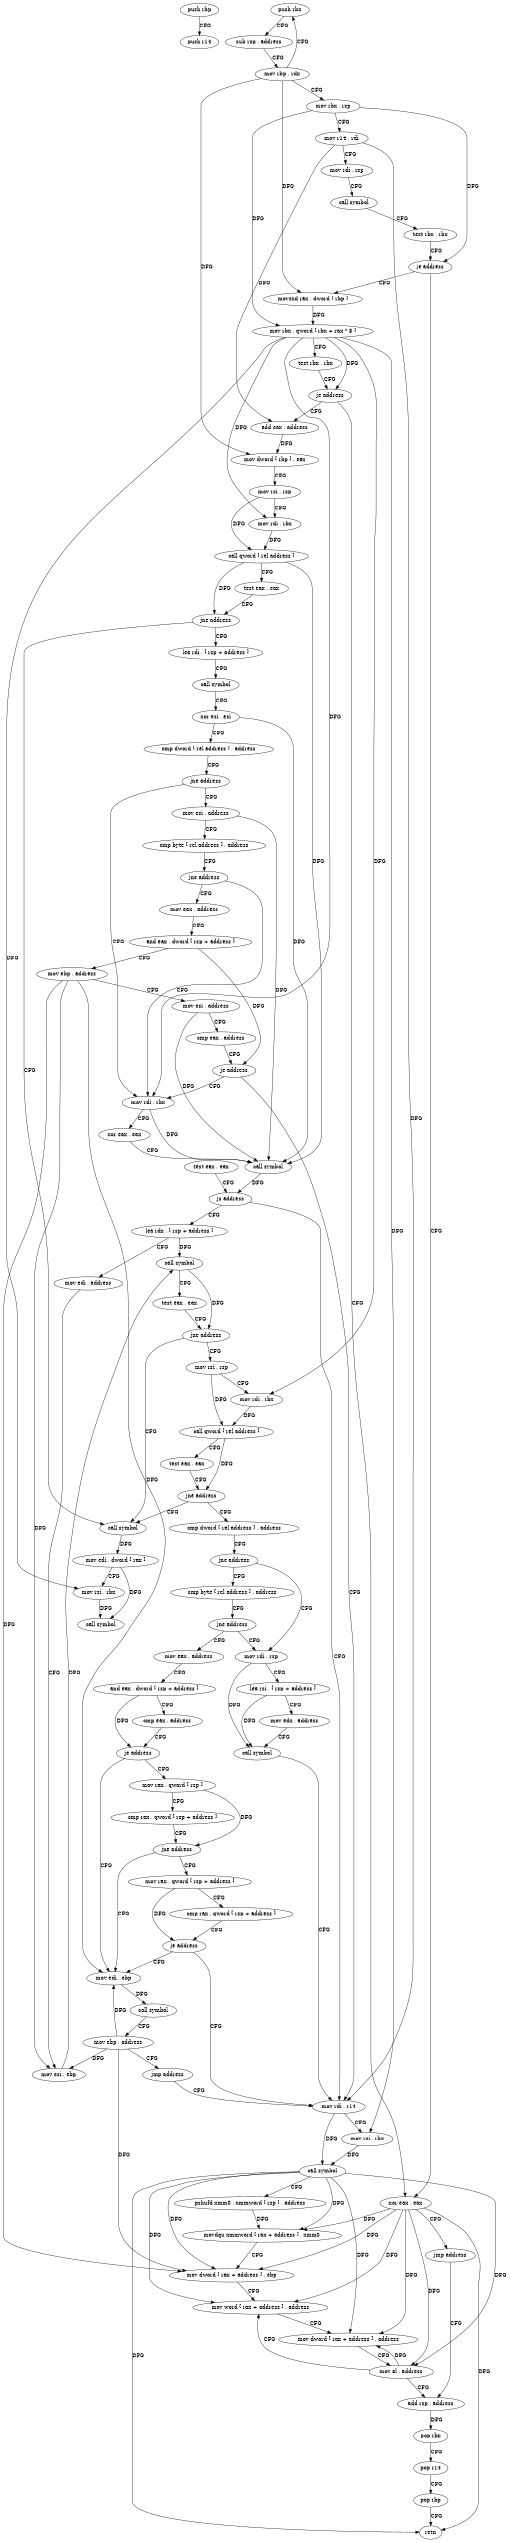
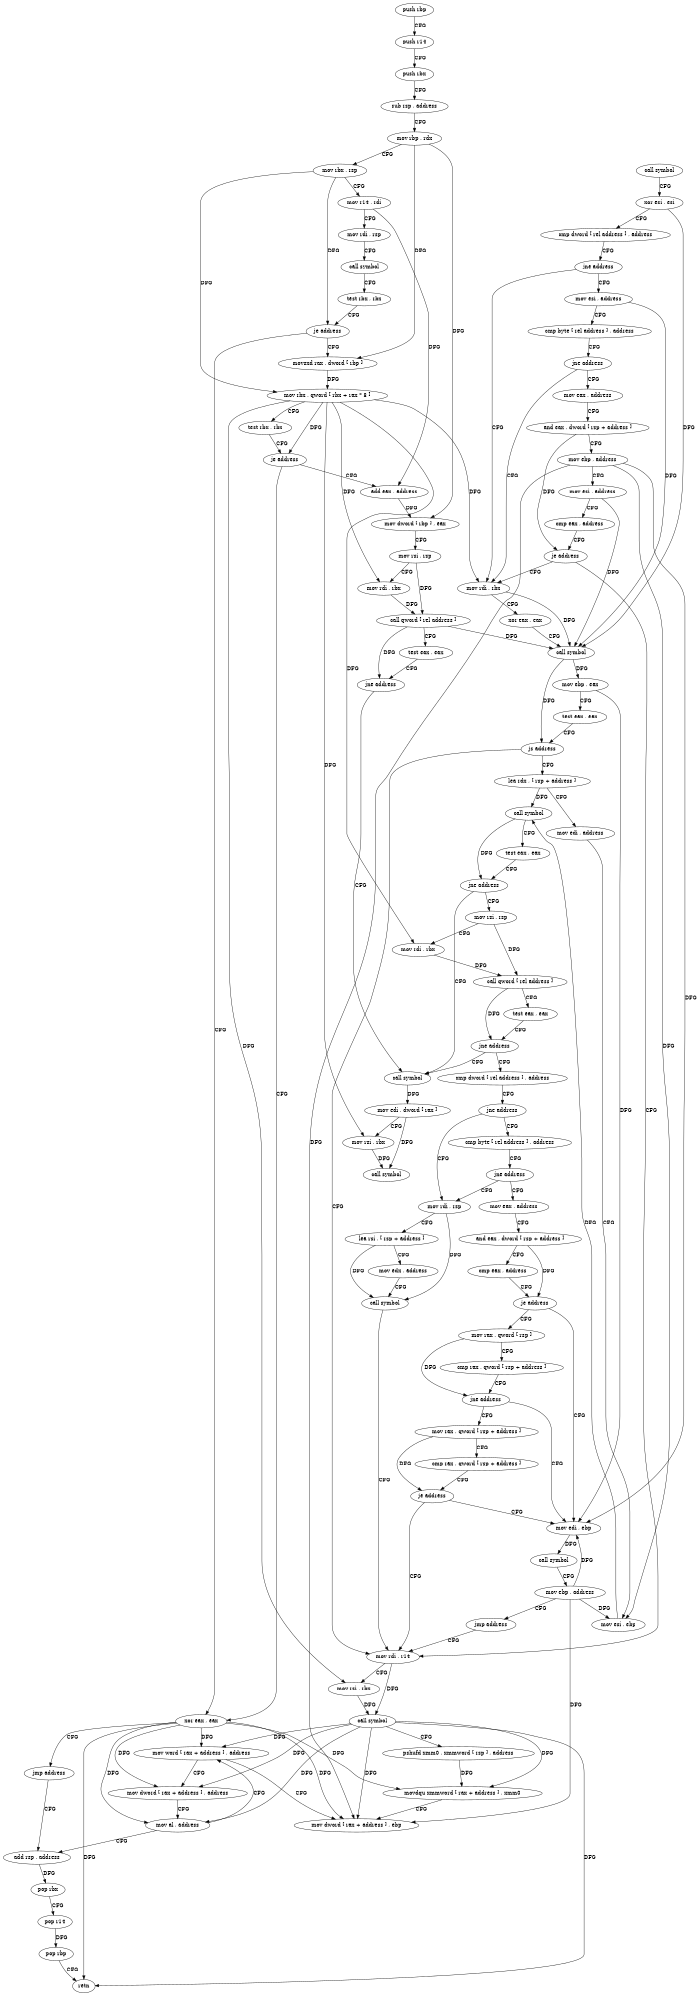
edge "mov rbp , rdx" -> "push rbx": now "push r14" -> "push rbx"
node "lea rdi , [ rsp + address ]": removed
node "mov ebp , eax": added
edge "mov r14 , rdi" -> "mov rdi , r14": removed, label "DFG"
edge "mov dword [ rax + address ] , ebp" -> "mov word [ rax + address ] , address": reversed
edge "mov al , address" -> "mov dword [ rax + address ] , address": removed, label "DFG"
edge "pop r14" -> "pop rbp": label "CFG" -> "DFG"
